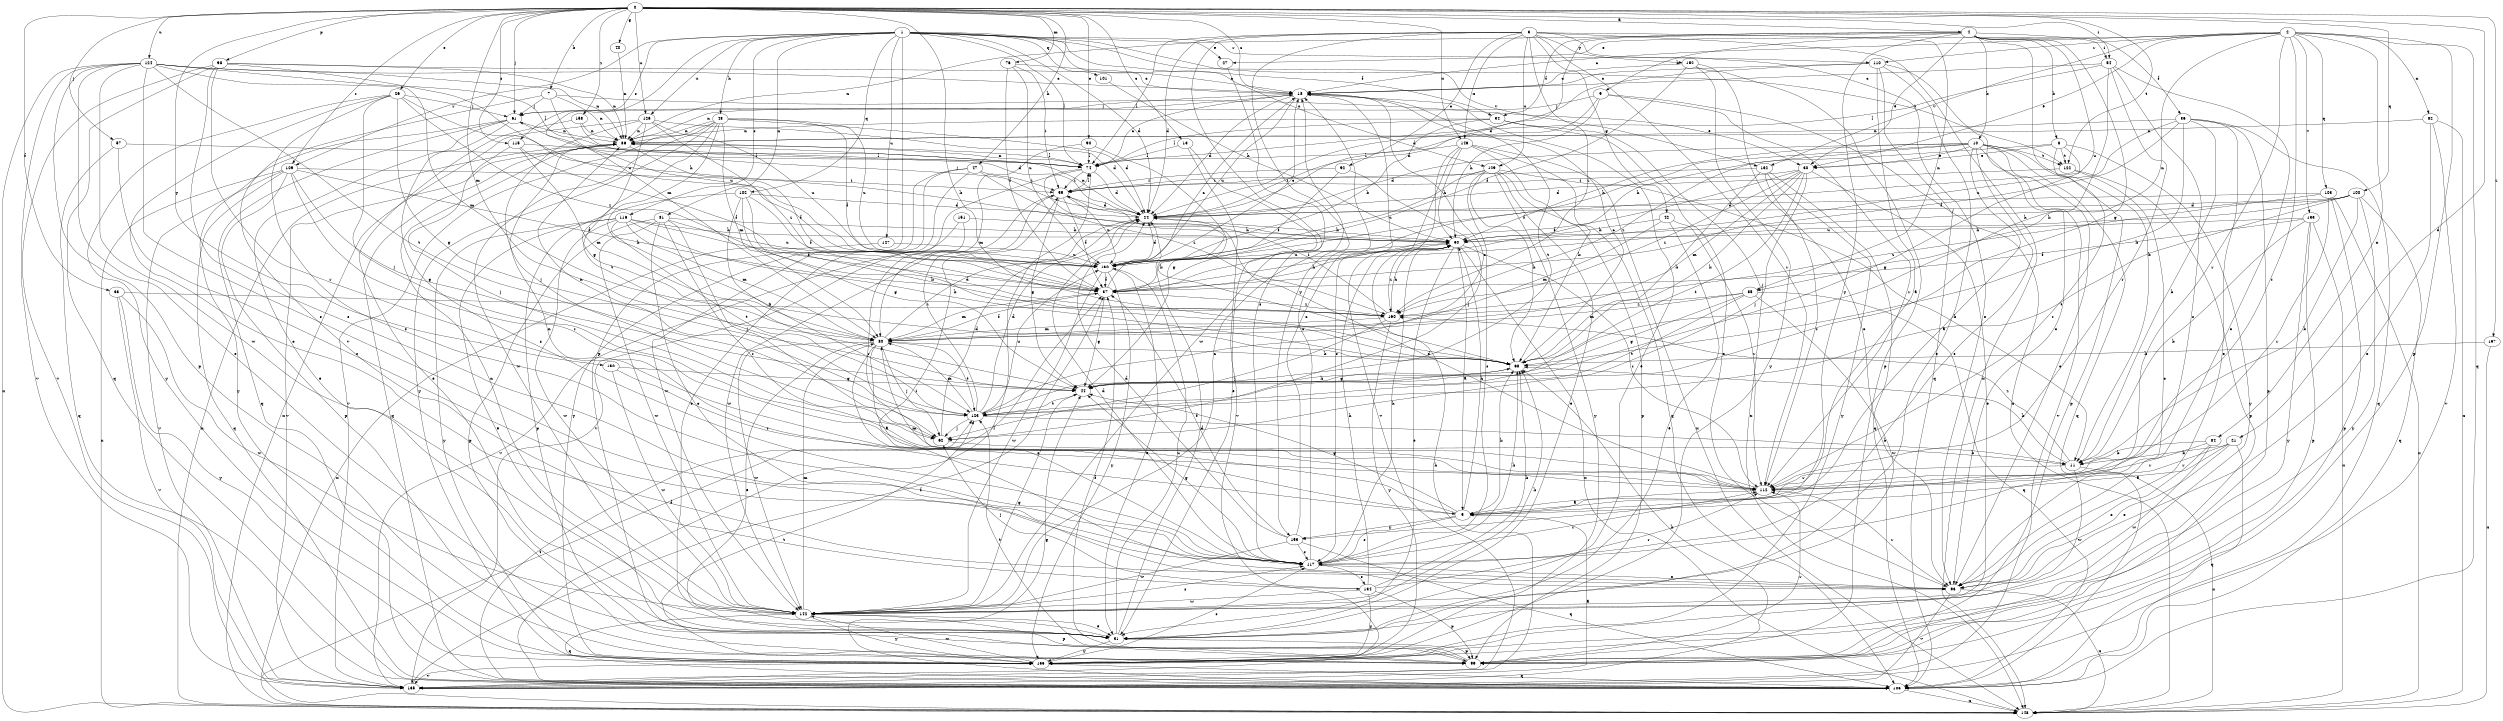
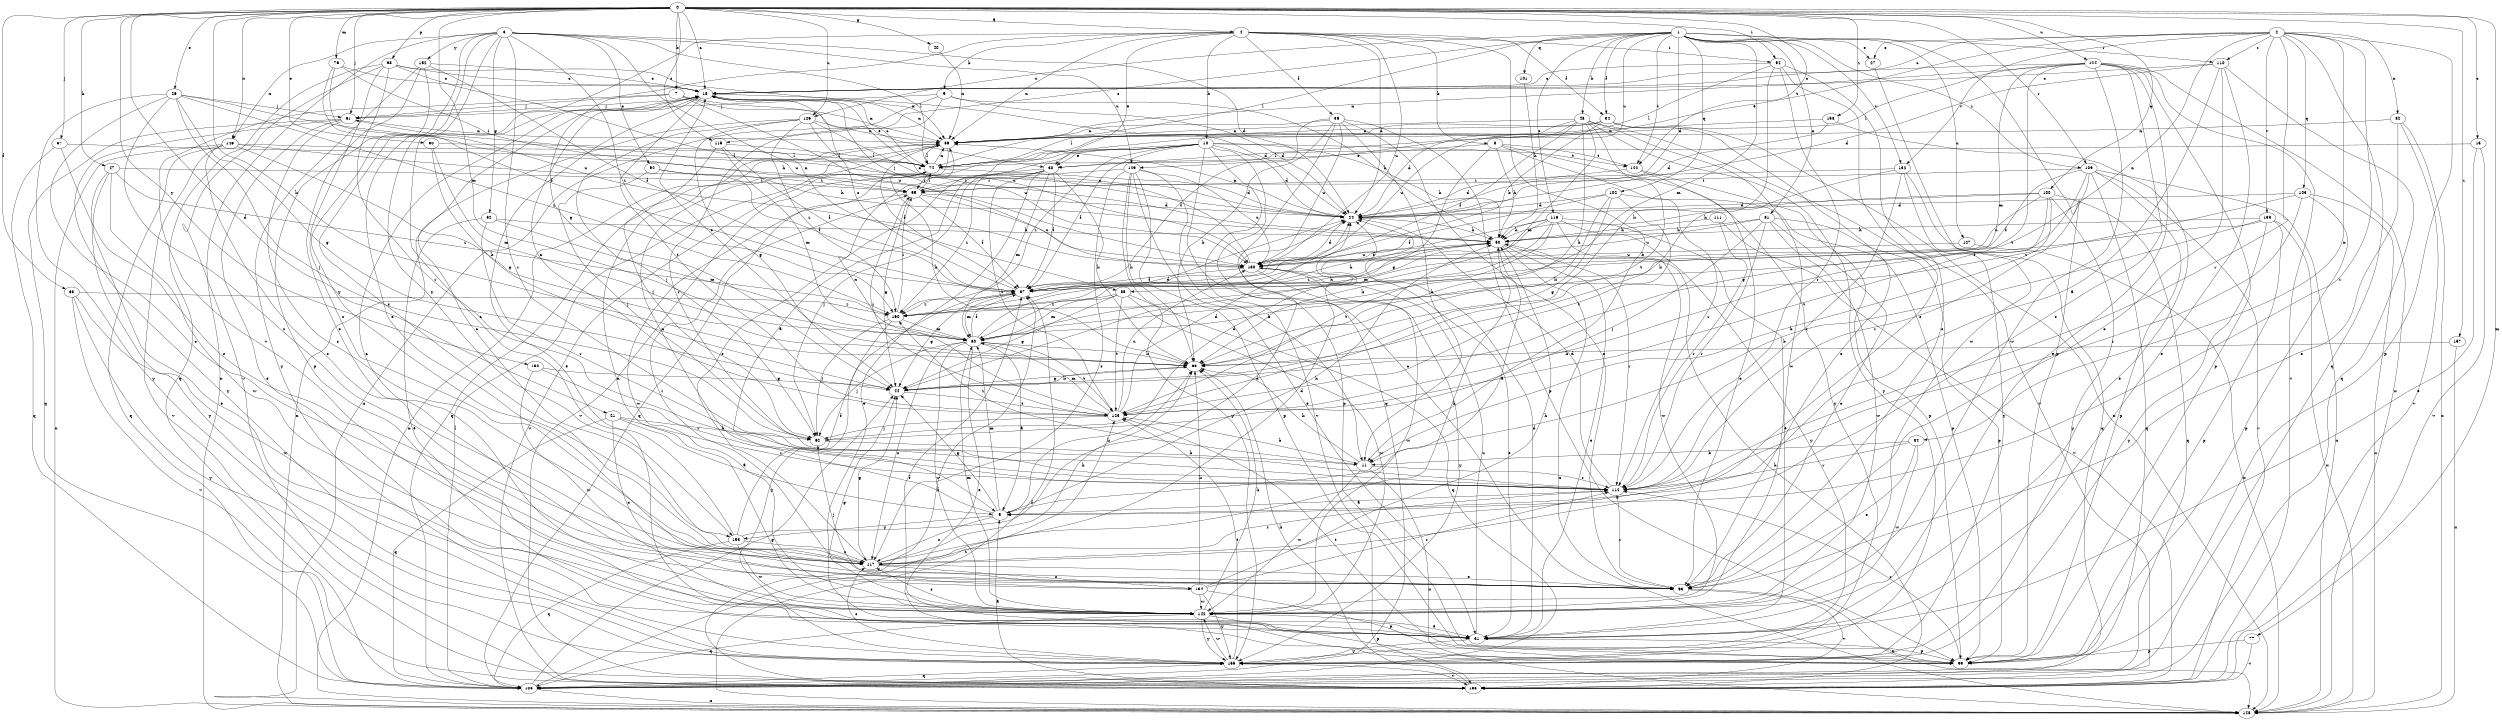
node "151": label "151" -> "111"
node "42": label "42" -> "32"
edge "21" -> "11": now "21" -> "62"
node "77": added
